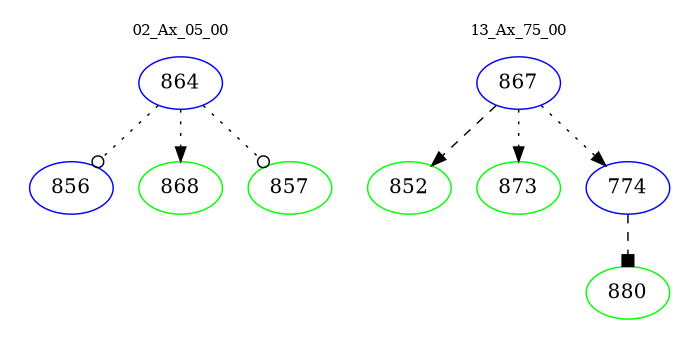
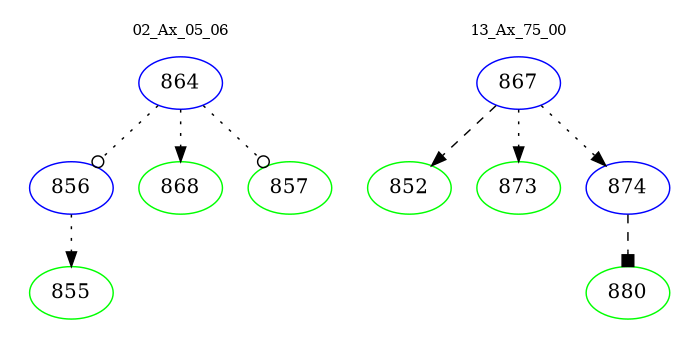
cluster "02_Ax_05_00": label "02_Ax_05_00" -> "02_Ax_05_06"
node "774": label "774" -> "874"
node "855": added
